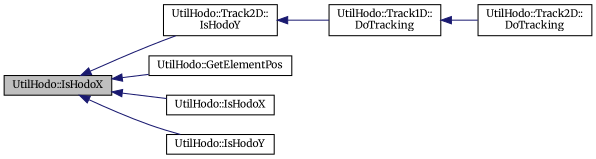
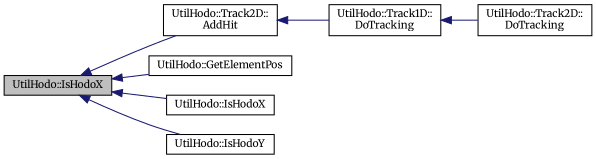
node "UtilHodo::Track2D:: IsHodoY": label "UtilHodo::Track2D:: IsHodoY" -> "UtilHodo::Track2D:: AddHit"
